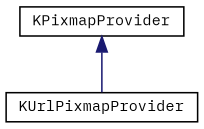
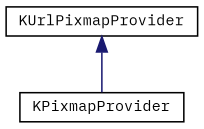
edge "KUrlPixmapProvider" -> "KPixmapProvider": reversed
